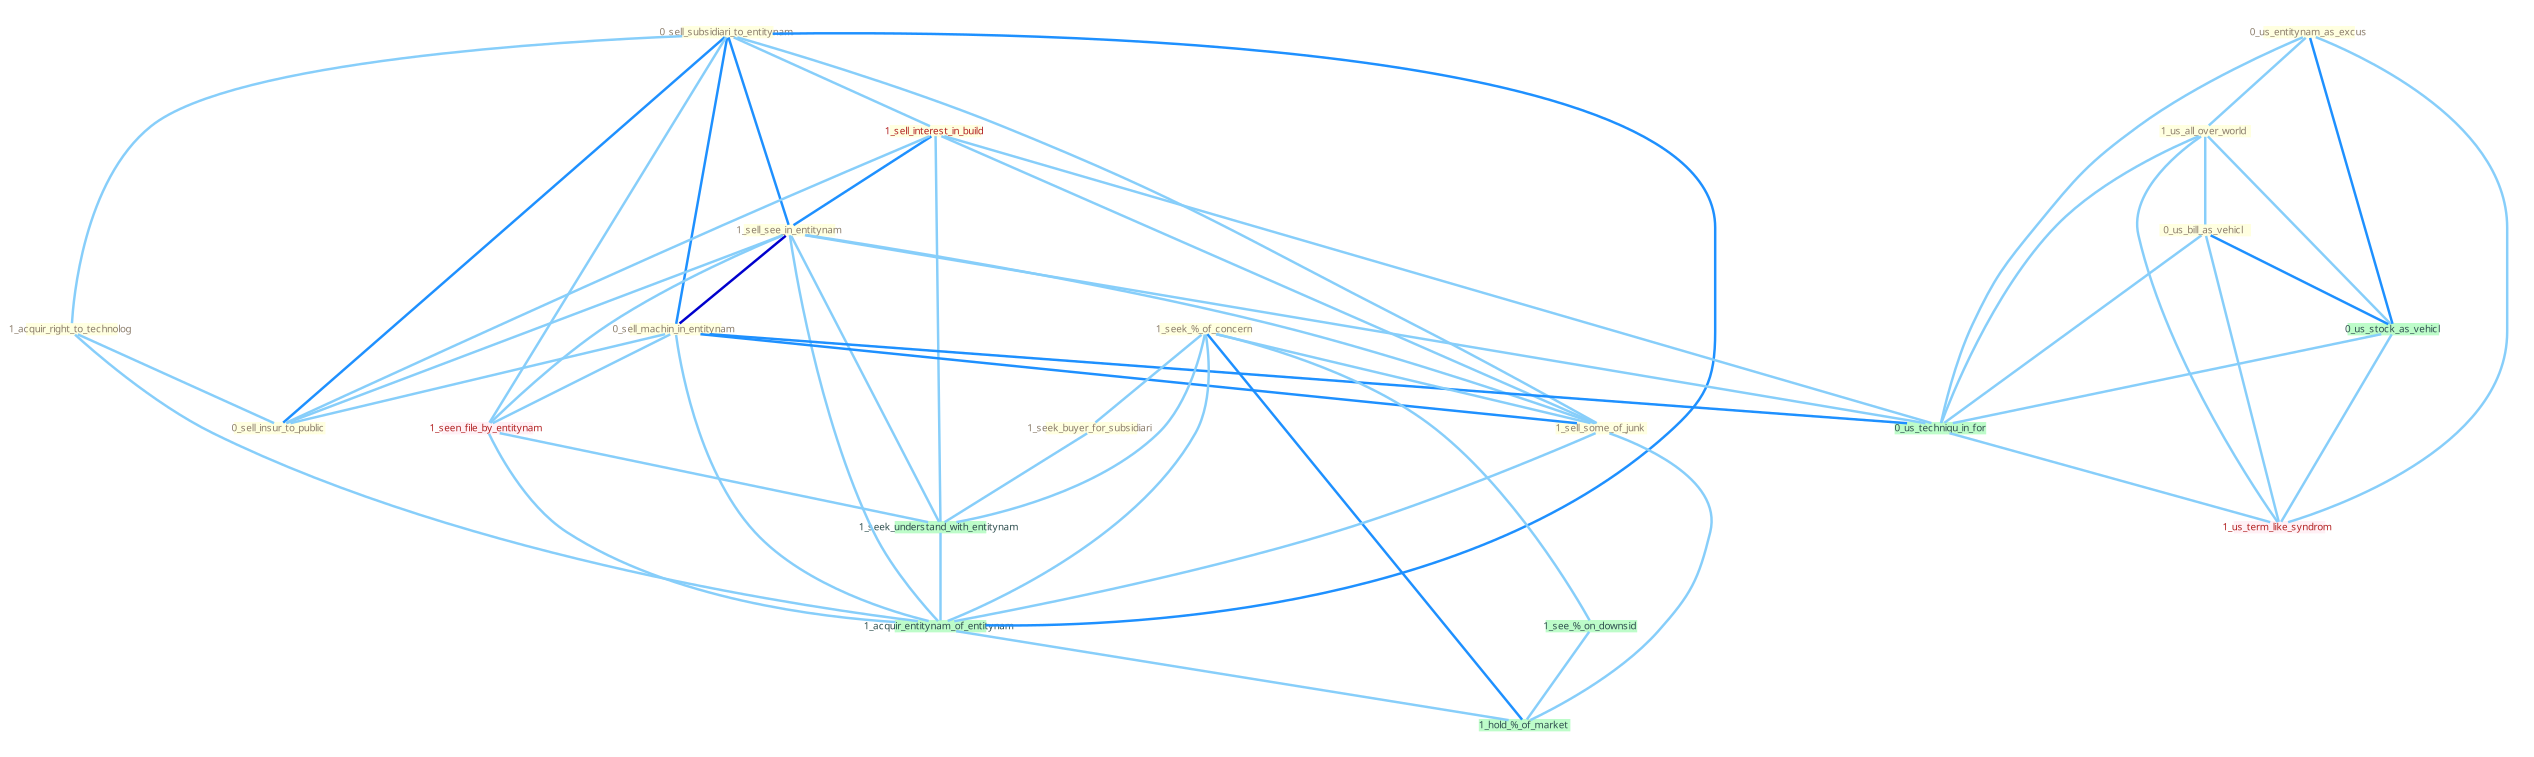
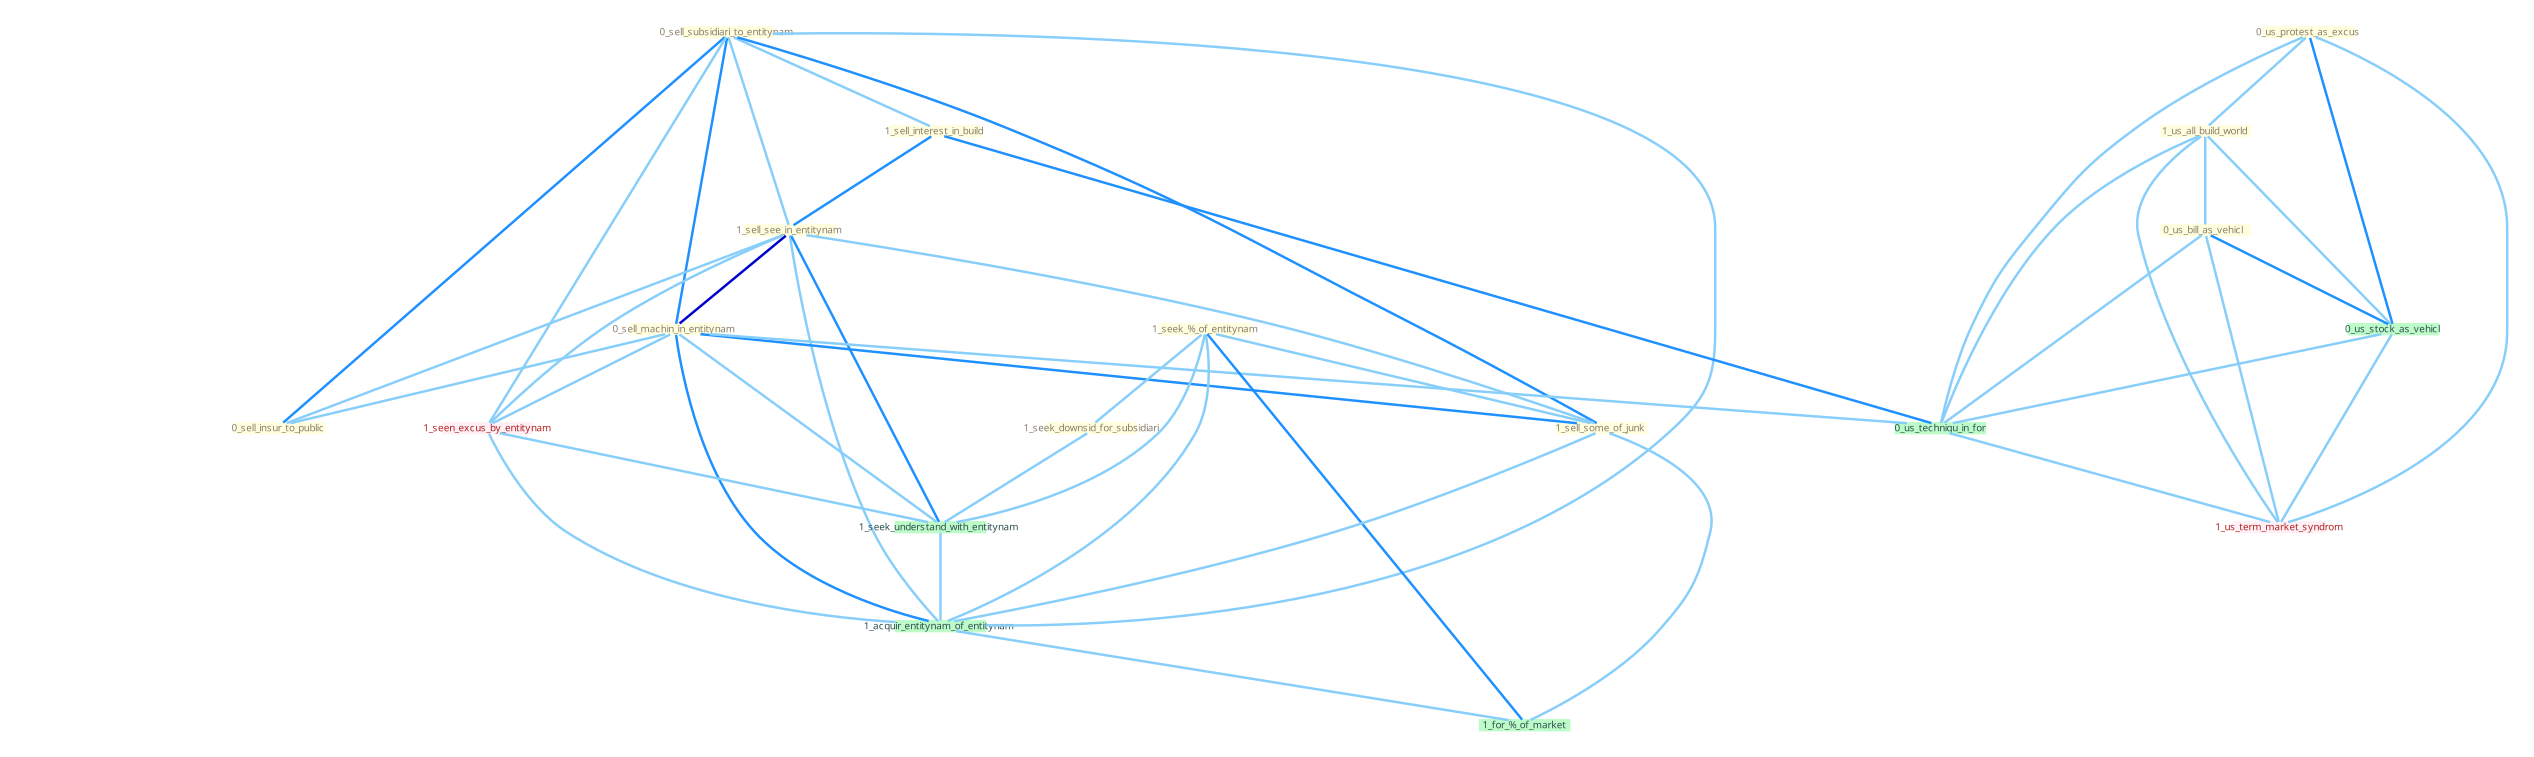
node "0_us_entitynam_as_excus": label "0_us_entitynam_as_excus" -> "0_us_protest_as_excus"
edge "0_sell_subsidiari_to_entitynam" -- "1_sell_see_in_entitynam": color #1e90ff -> #87cefa
node "1_sell_interest_in_build": fontcolor #b22222 -> #8b7d6b
node "1_us_all_over_world": label "1_us_all_over_world" -> "1_us_all_build_world"
edge "0_sell_subsidiari_to_entitynam" -- "1_acquir_entitynam_of_entitynam": color #1e90ff -> #87cefa
edge "0_sell_subsidiari_to_entitynam" -- "1_sell_some_of_junk": color #87cefa -> #1e90ff
edge "1_sell_interest_in_build" -- "0_sell_insur_to_public": removed
edge "1_sell_interest_in_build" -- "1_sell_some_of_junk": removed
edge "1_sell_interest_in_build" -- "0_us_techniqu_in_for": color #87cefa -> #1e90ff
node "1_acquir_right_to_technolog": removed
edge "1_sell_interest_in_build" -- "1_seek_understand_with_entitynam": now "0_sell_machin_in_entitynam" -- "1_seek_understand_with_entitynam"
node "1_seek_%_of_concern": label "1_seek_%_of_concern" -> "1_seek_%_of_entitynam"
edge "1_sell_see_in_entitynam" -- "0_us_techniqu_in_for": removed
edge "1_sell_see_in_entitynam" -- "1_seek_understand_with_entitynam": color #87cefa -> #1e90ff
edge "0_sell_machin_in_entitynam" -- "0_us_techniqu_in_for": color #1e90ff -> #87cefa
node "1_seen_file_by_entitynam": label "1_seen_file_by_entitynam" -> "1_seen_excus_by_entitynam"
node "1_seek_buyer_for_subsidiari": label "1_seek_buyer_for_subsidiari" -> "1_seek_downsid_for_subsidiari"
edge "0_sell_machin_in_entitynam" -- "1_acquir_entitynam_of_entitynam": color #87cefa -> #1e90ff
node "1_us_term_like_syndrom": label "1_us_term_like_syndrom" -> "1_us_term_market_syndrom"
node "1_see_%_on_downsid": removed
node "1_hold_%_of_market": label "1_hold_%_of_market" -> "1_for_%_of_market"
